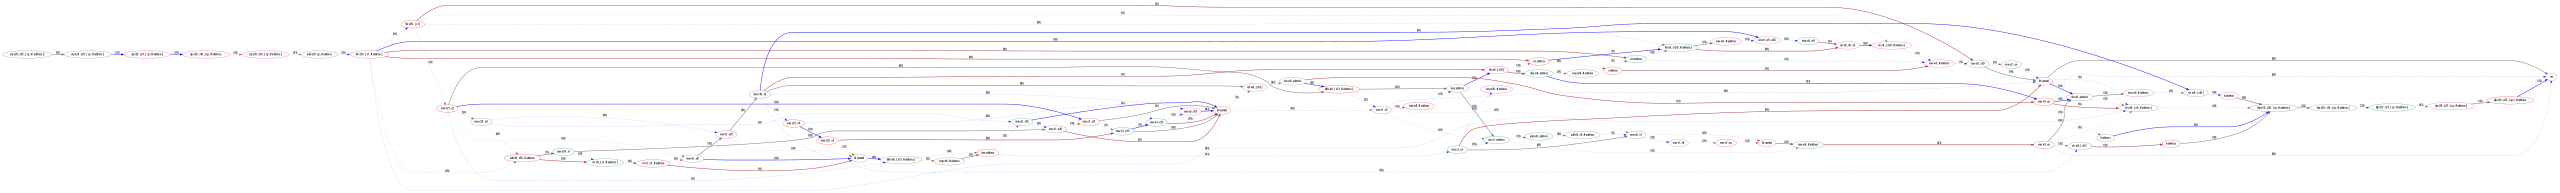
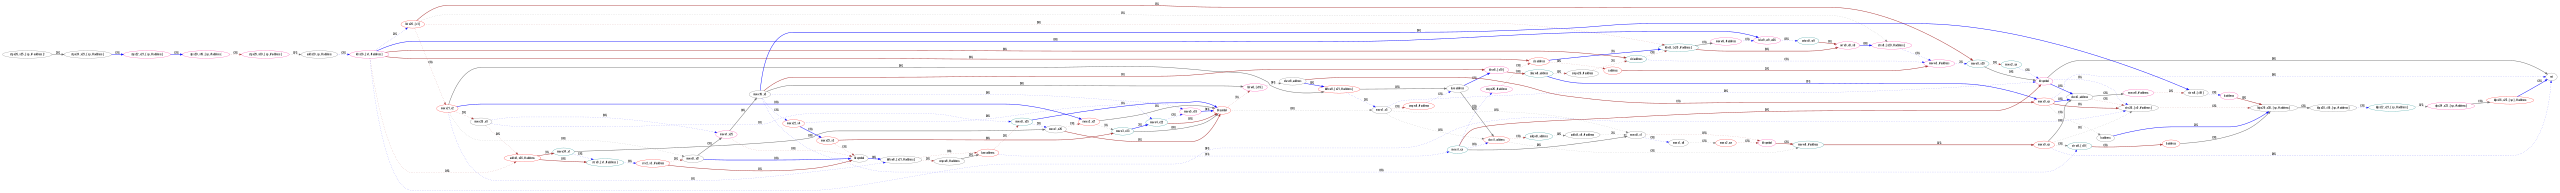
edge "add x8 , x8 , # address" -> "mov x0 , x1": color blue -> gray40
node "cbz x1 , address": color teal -> red
